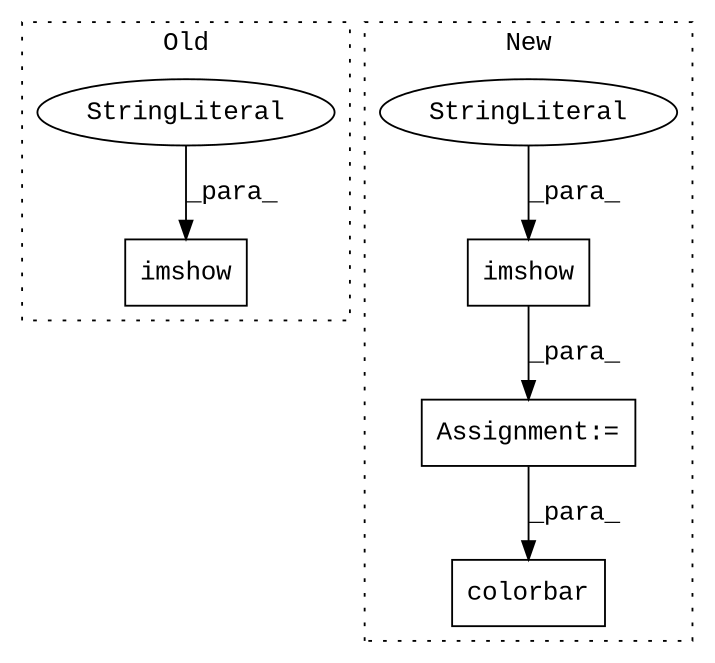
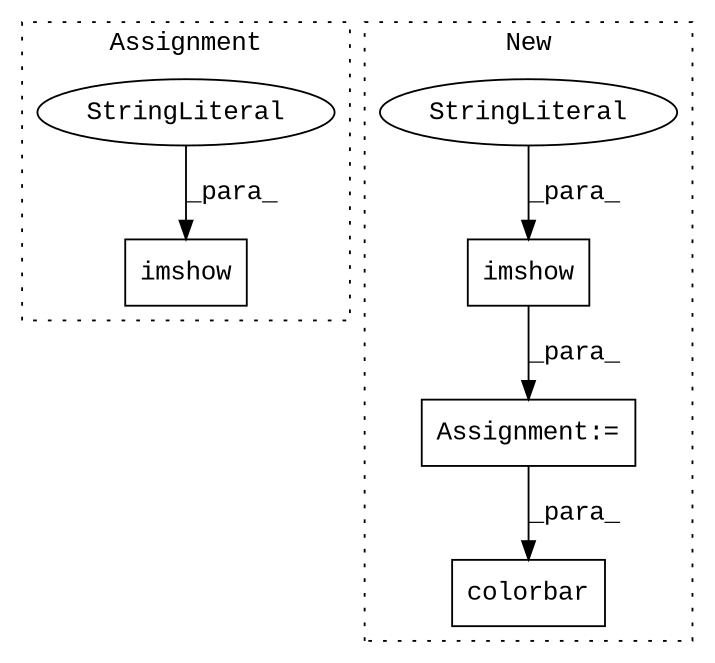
cluster "Old": label "Old" -> "Assignment"
